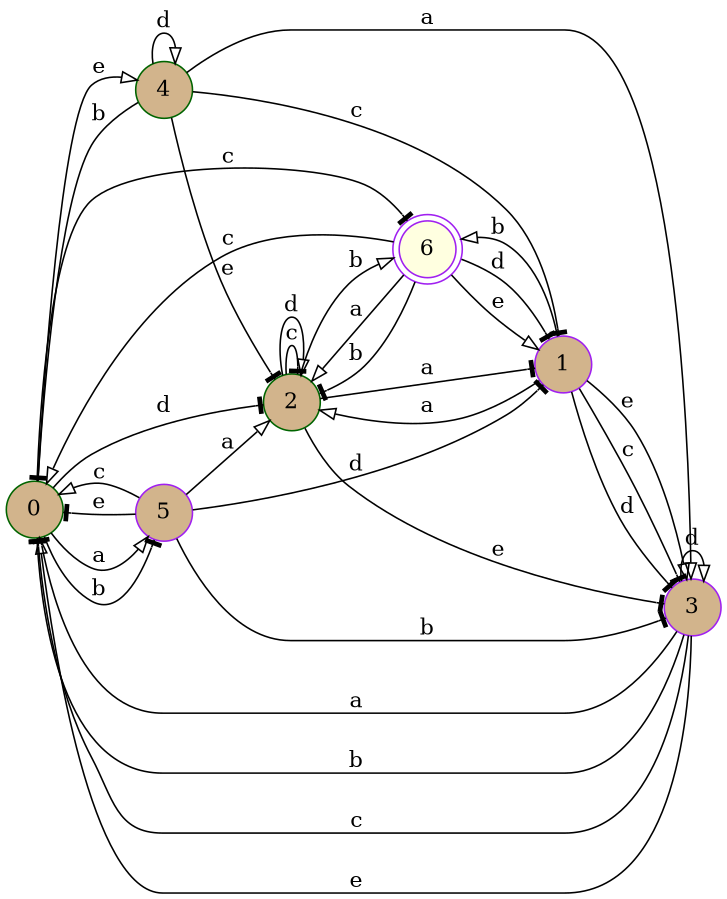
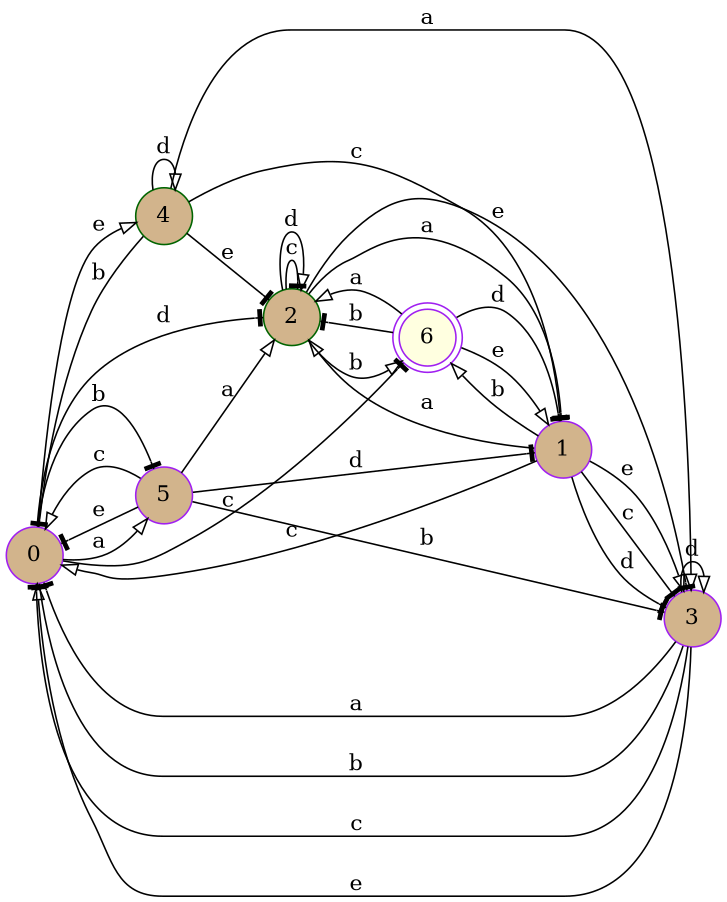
edge "6" -> "0": now "1" -> "0"
node "0": color darkgreen -> purple
